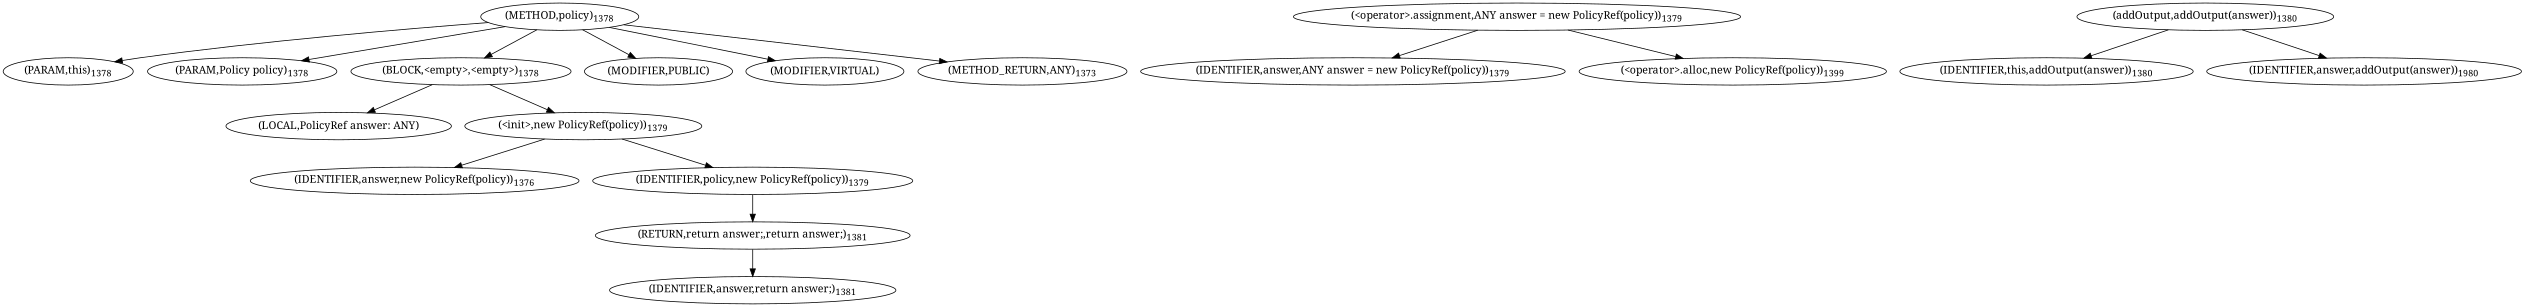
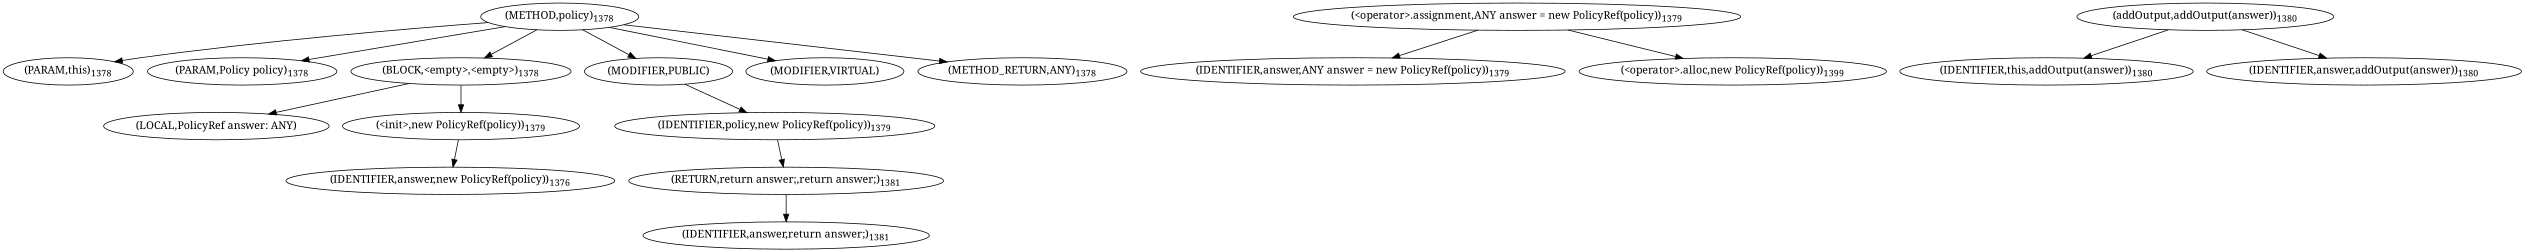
node "(METHOD_RETURN,ANY)": text "1373" -> "1378"
node "(IDENTIFIER,answer,addOutput(answer))": text "1980" -> "1380"
edge "(<init>,new PolicyRef(policy))" -> "(IDENTIFIER,policy,new PolicyRef(policy))": now "(MODIFIER,PUBLIC)" -> "(IDENTIFIER,policy,new PolicyRef(policy))"
